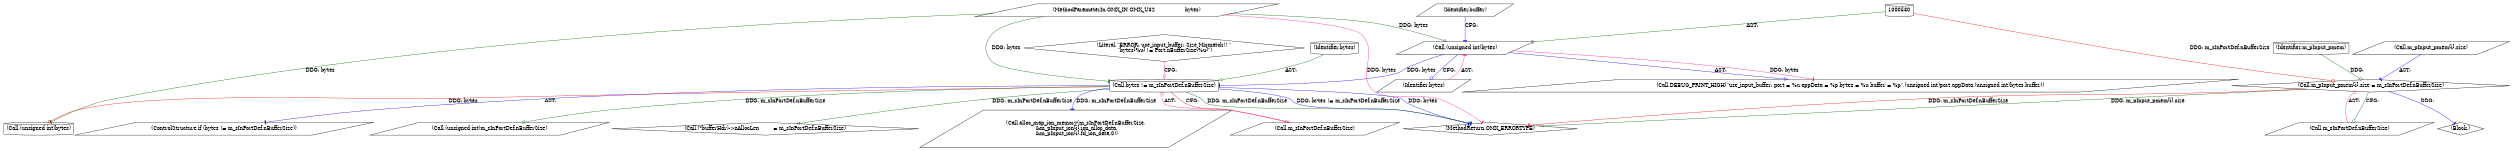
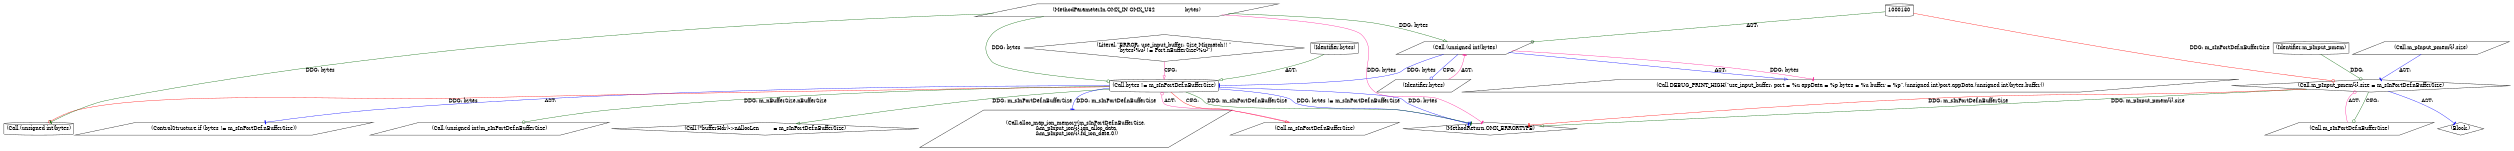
node "(Identifier,buffer)": removed
node "1000530": label "1000530" -> "1000130"
edge "(MethodParameterIn,OMX_IN OMX_U32                   bytes)" -> "(Call,bytes != m_sInPortDef.nBufferSize)": arrowhead tee -> odot
edge "(Call,bytes != m_sInPortDef.nBufferSize)" -> "(Call,(unsigned int)m_sInPortDef.nBufferSize)": label "DDG: m_sInPortDef.nBufferSize" -> "DDG: m_nBufferSize.nBufferSize"
edge "(Call,m_pInput_pmem[i].size = m_sInPortDef.nBufferSize)" -> "(Block,)": label "DDG: " -> "AST: "
